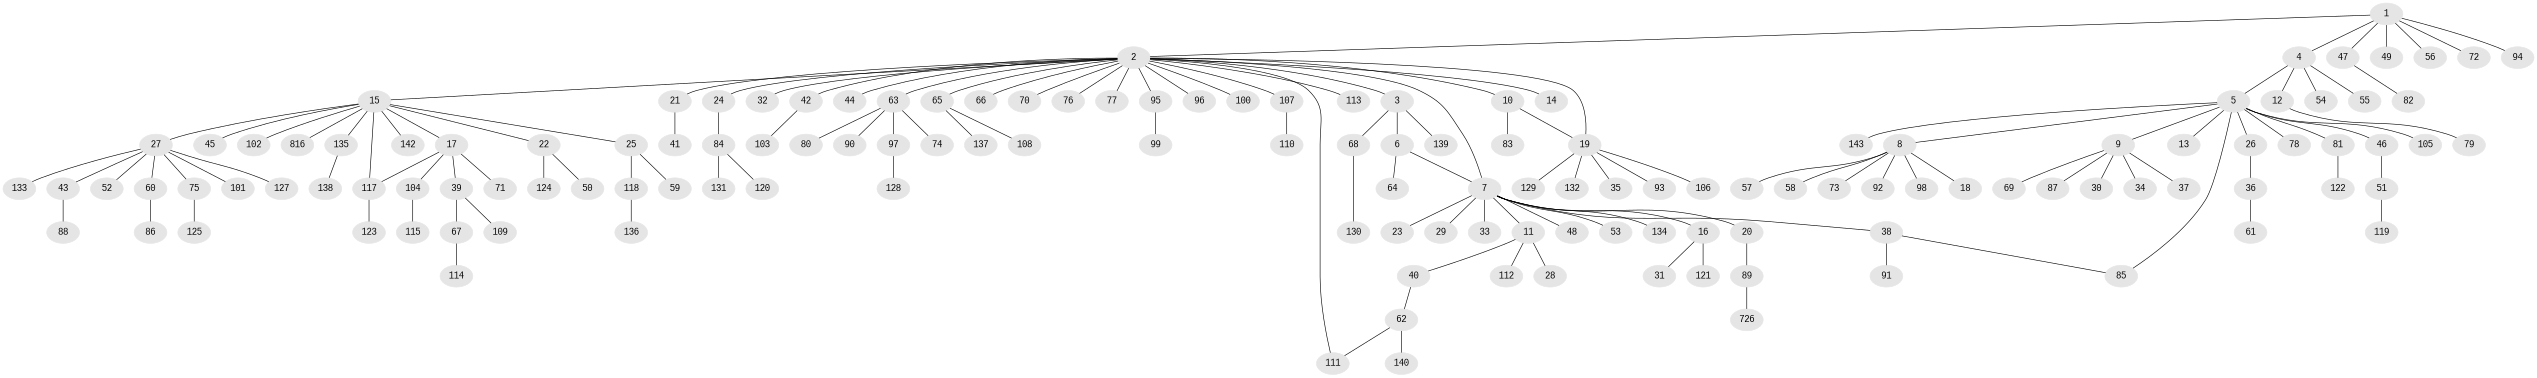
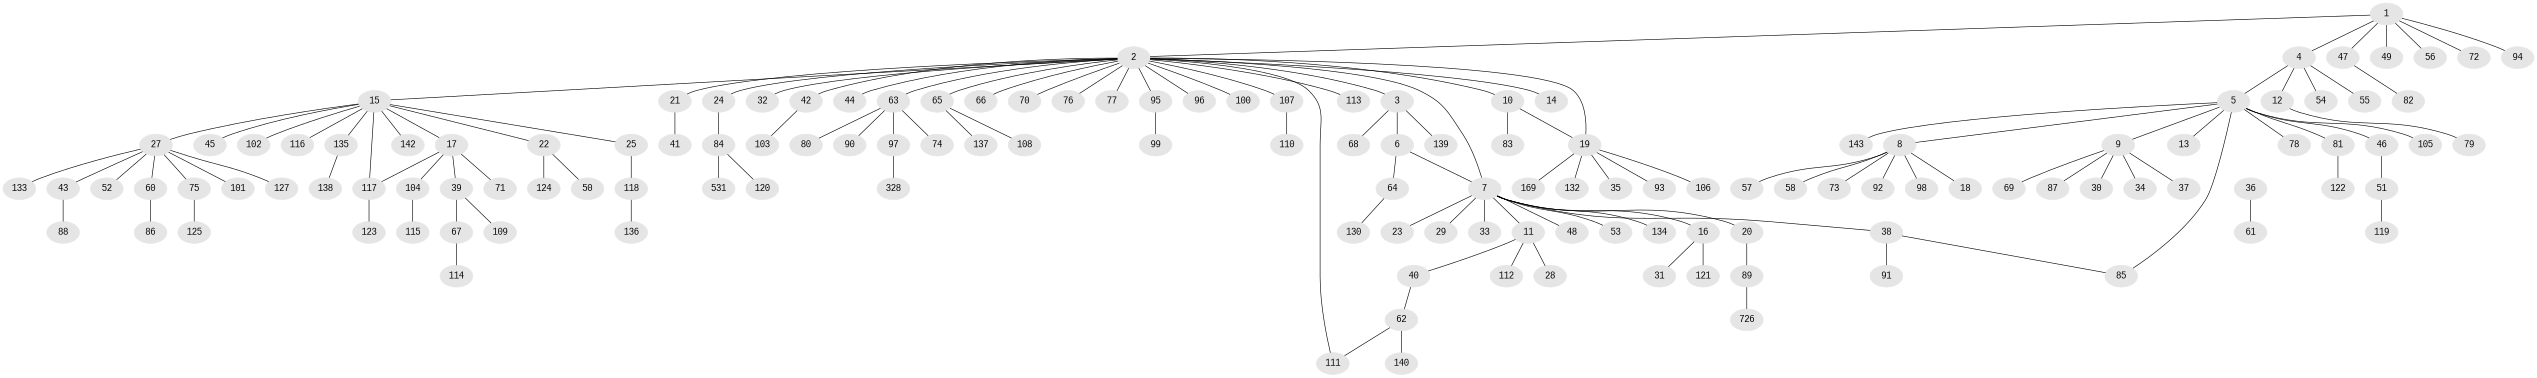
node "816": label "816" -> "116"
node "26": removed
node "59": removed
node "131": label "131" -> "531"
node "128": label "128" -> "328"
edge "68" -- "130": now "64" -- "130"
node "129": label "129" -> "169"
